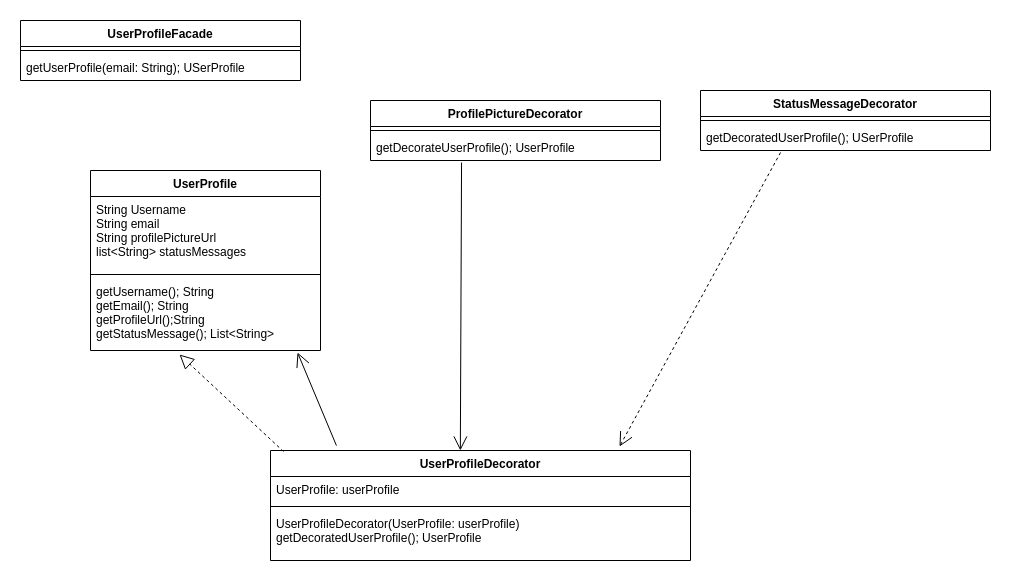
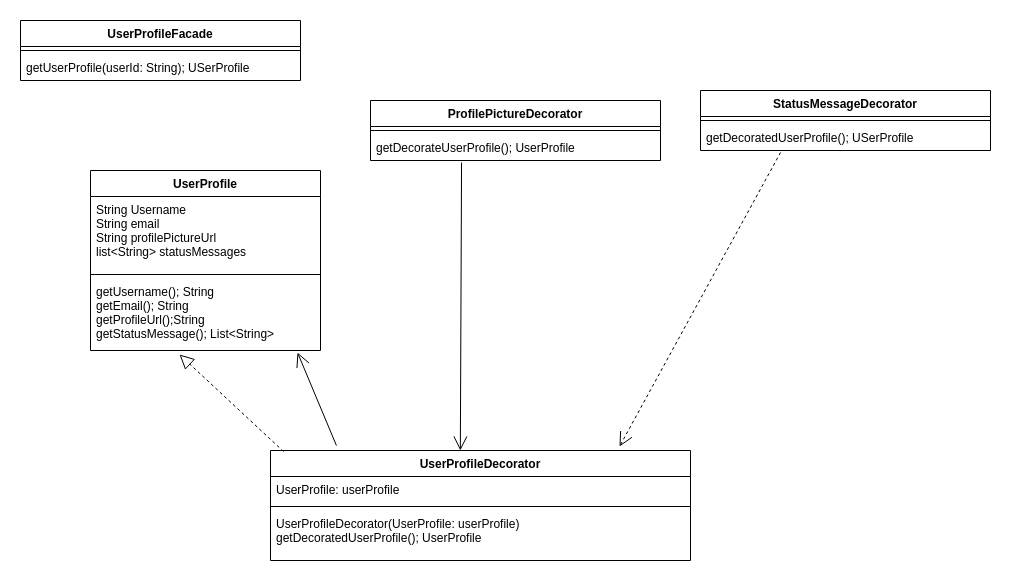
node "getUserProfile(email: String); USerProfile": label "getUserProfile(email: String); USerProfile" -> "getUserProfile(userId: String); USerProfile"
